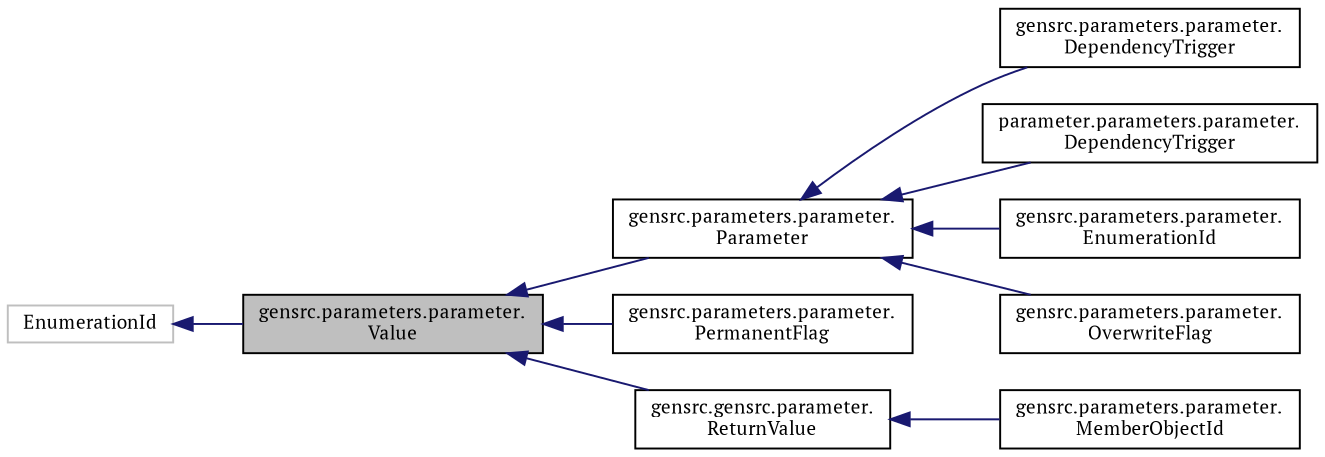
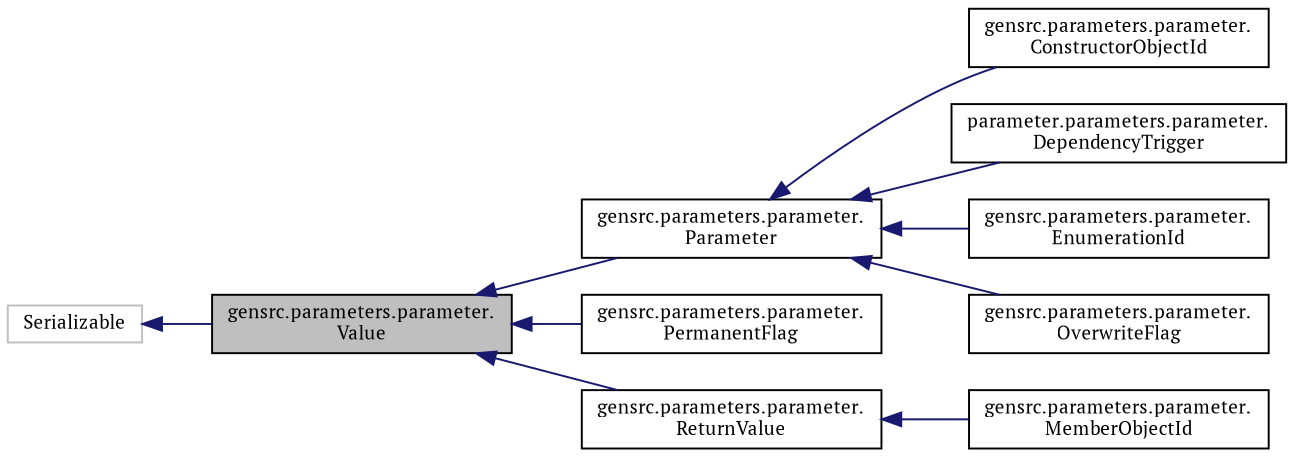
node "gensrc.parameters.parameter. DependencyTrigger": label "gensrc.parameters.parameter. DependencyTrigger" -> "gensrc.parameters.parameter. ConstructorObjectId"
node "EnumerationId": label "EnumerationId" -> "Serializable"
node "gensrc.gensrc.parameter. ReturnValue": label "gensrc.gensrc.parameter. ReturnValue" -> "gensrc.parameters.parameter. ReturnValue"
